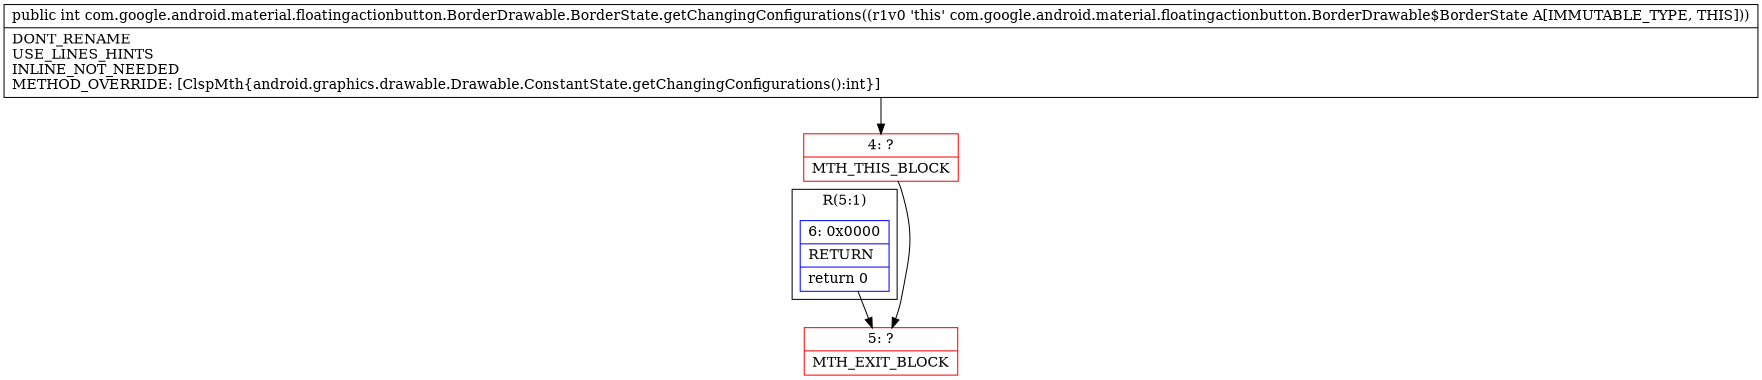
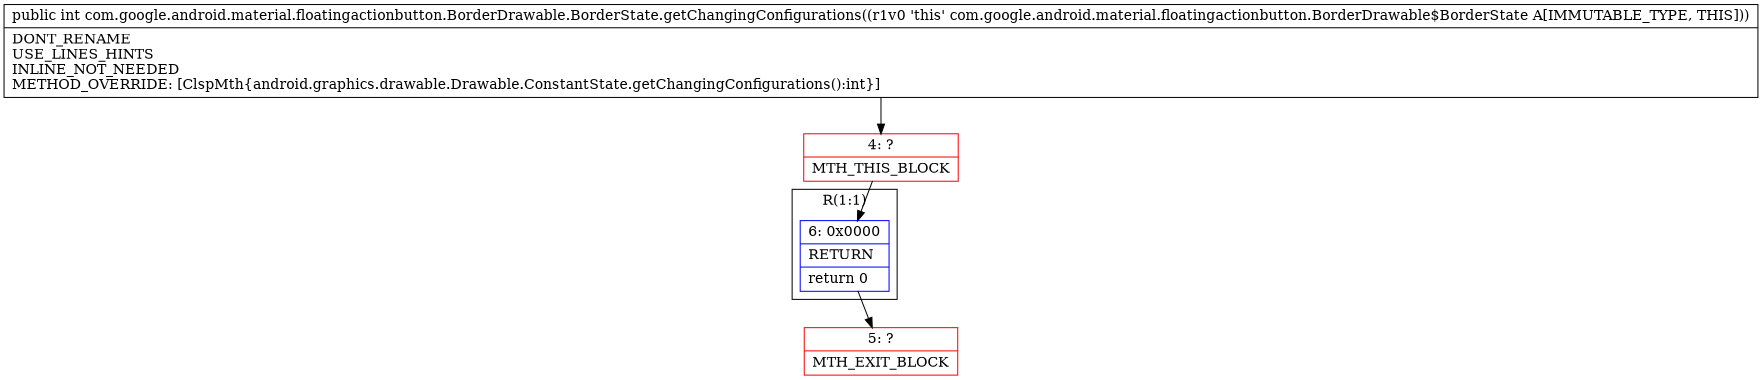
cluster "R(5:1)": label "R(5:1)" -> "R(1:1)"
edge "4: ?" -> "5: ?": now "4: ?" -> "6: 0x0000"
